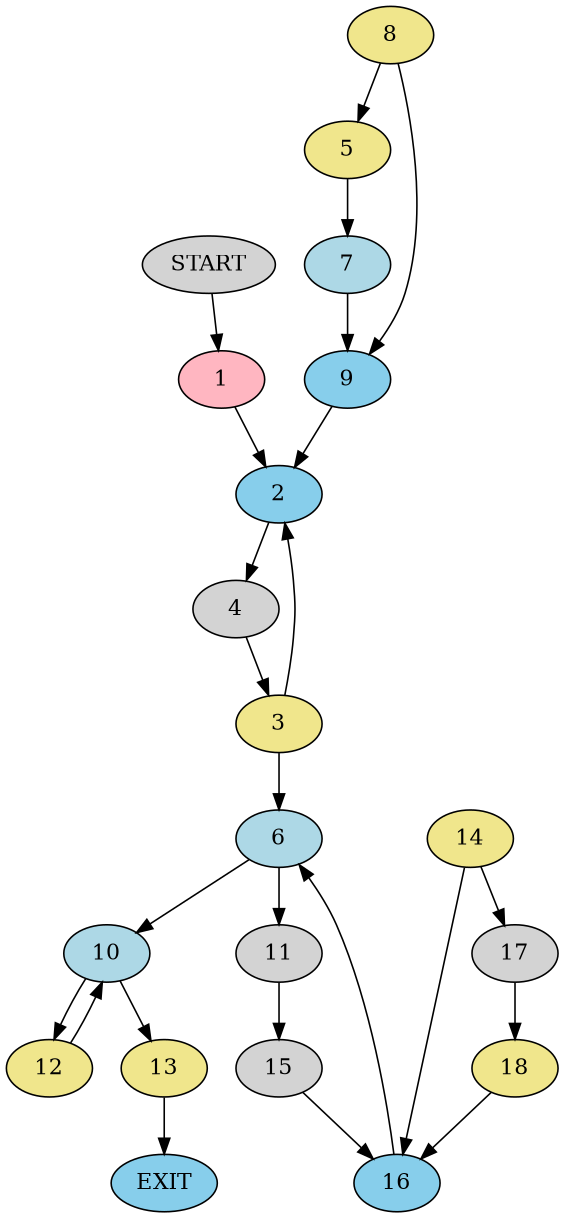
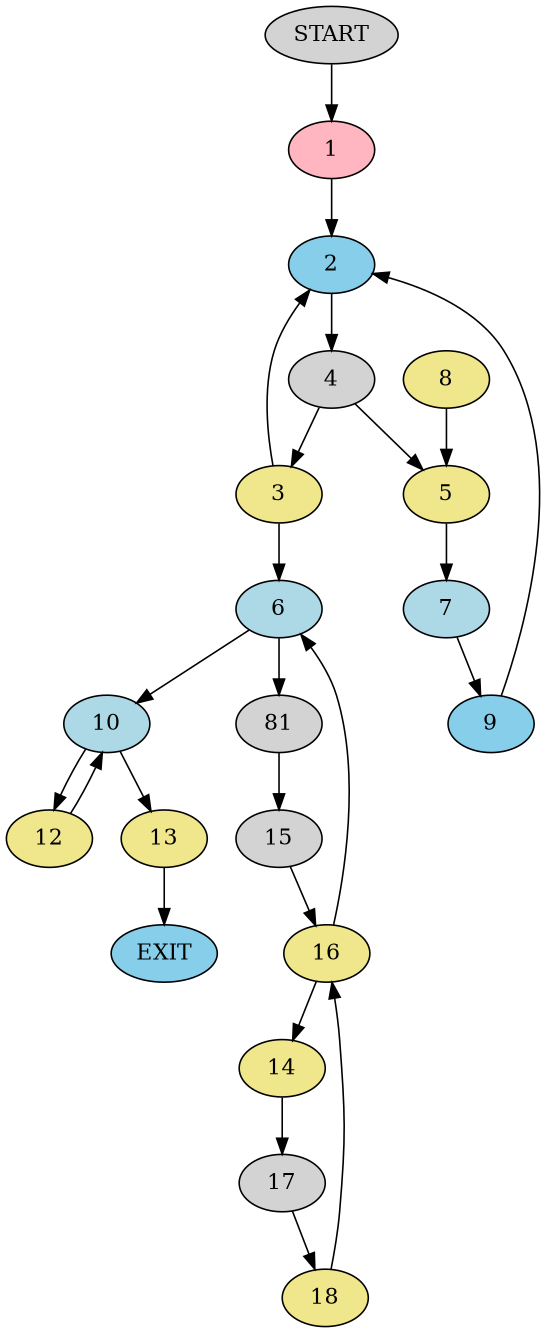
edge "8" -> "9": removed
edge "4" -> "5": added
node "11": label "11" -> "81"
edge "14" -> "16": reversed
node "16": fillcolor skyblue -> khaki
